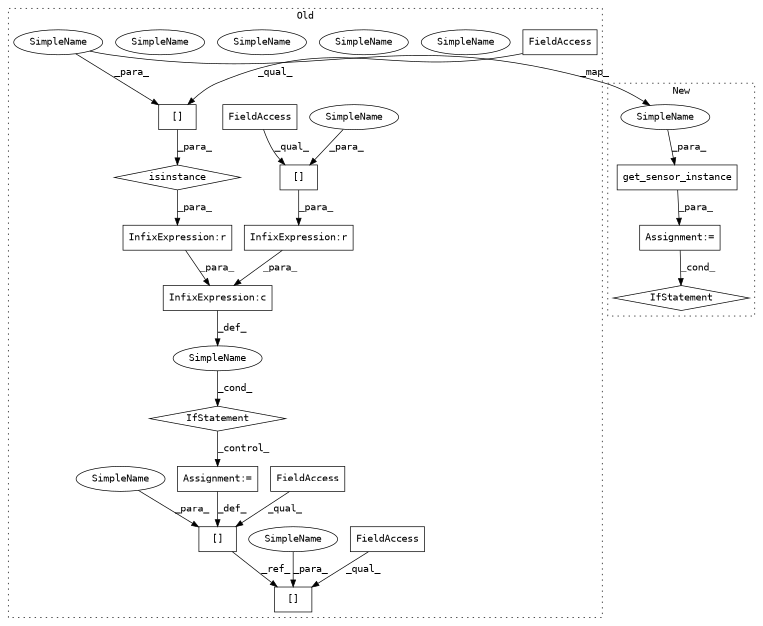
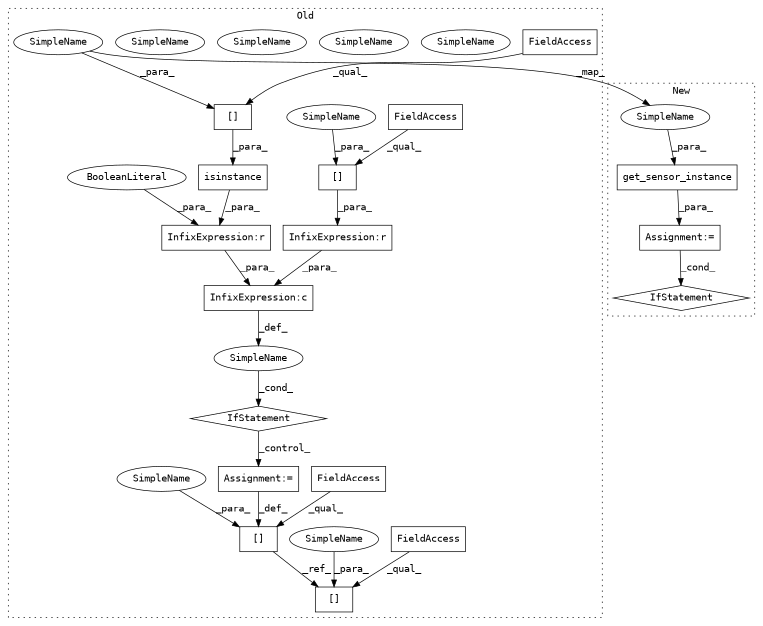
node "BooleanLiteral": added
node "isinstance": shape diamond -> box
